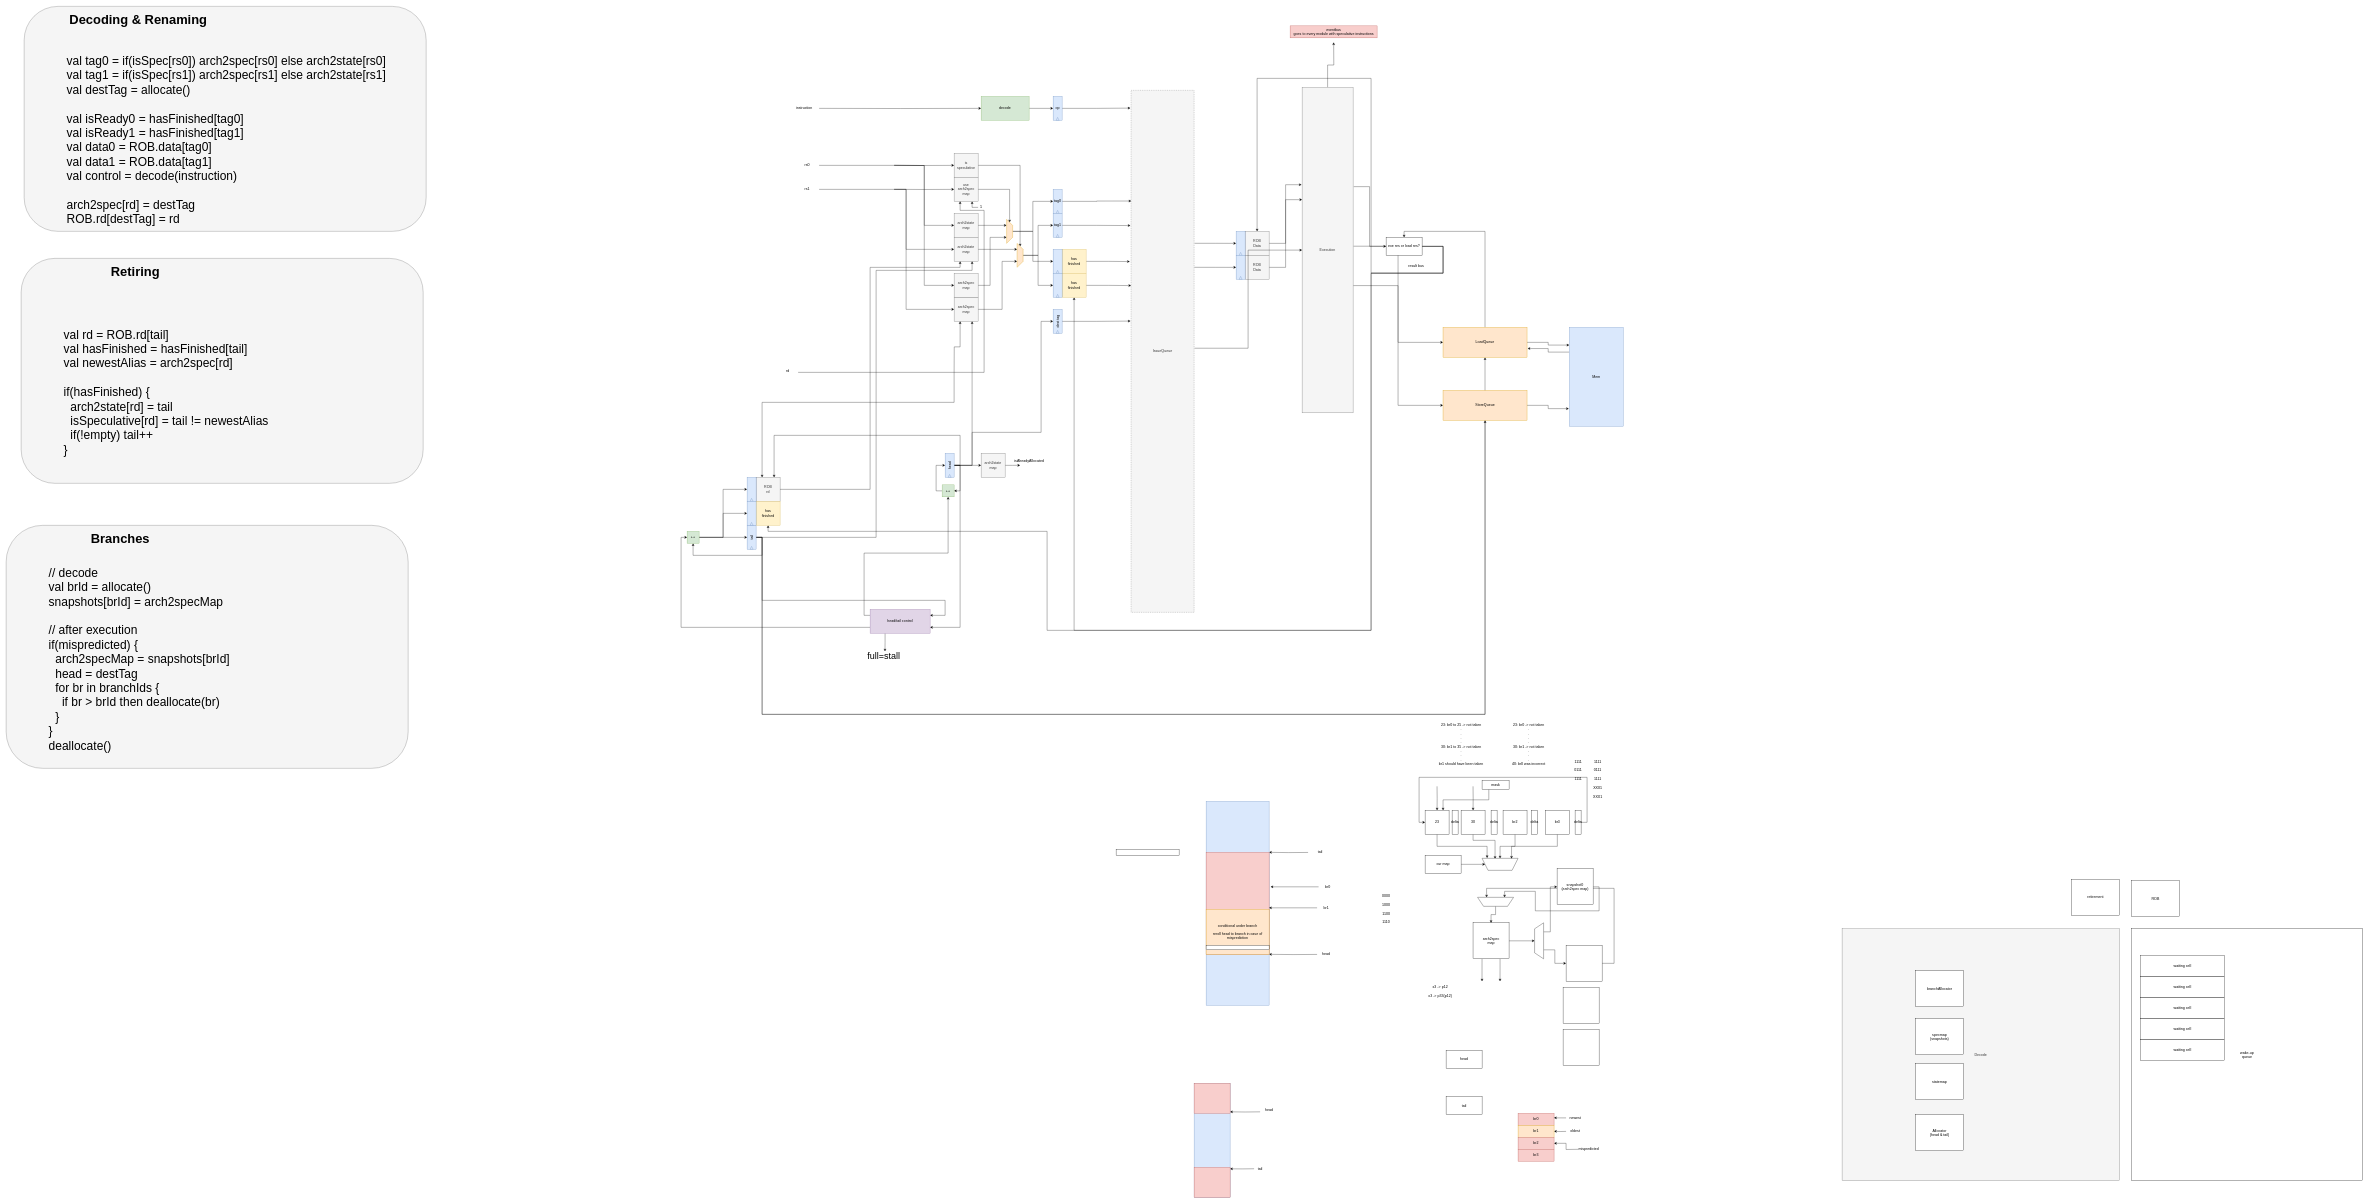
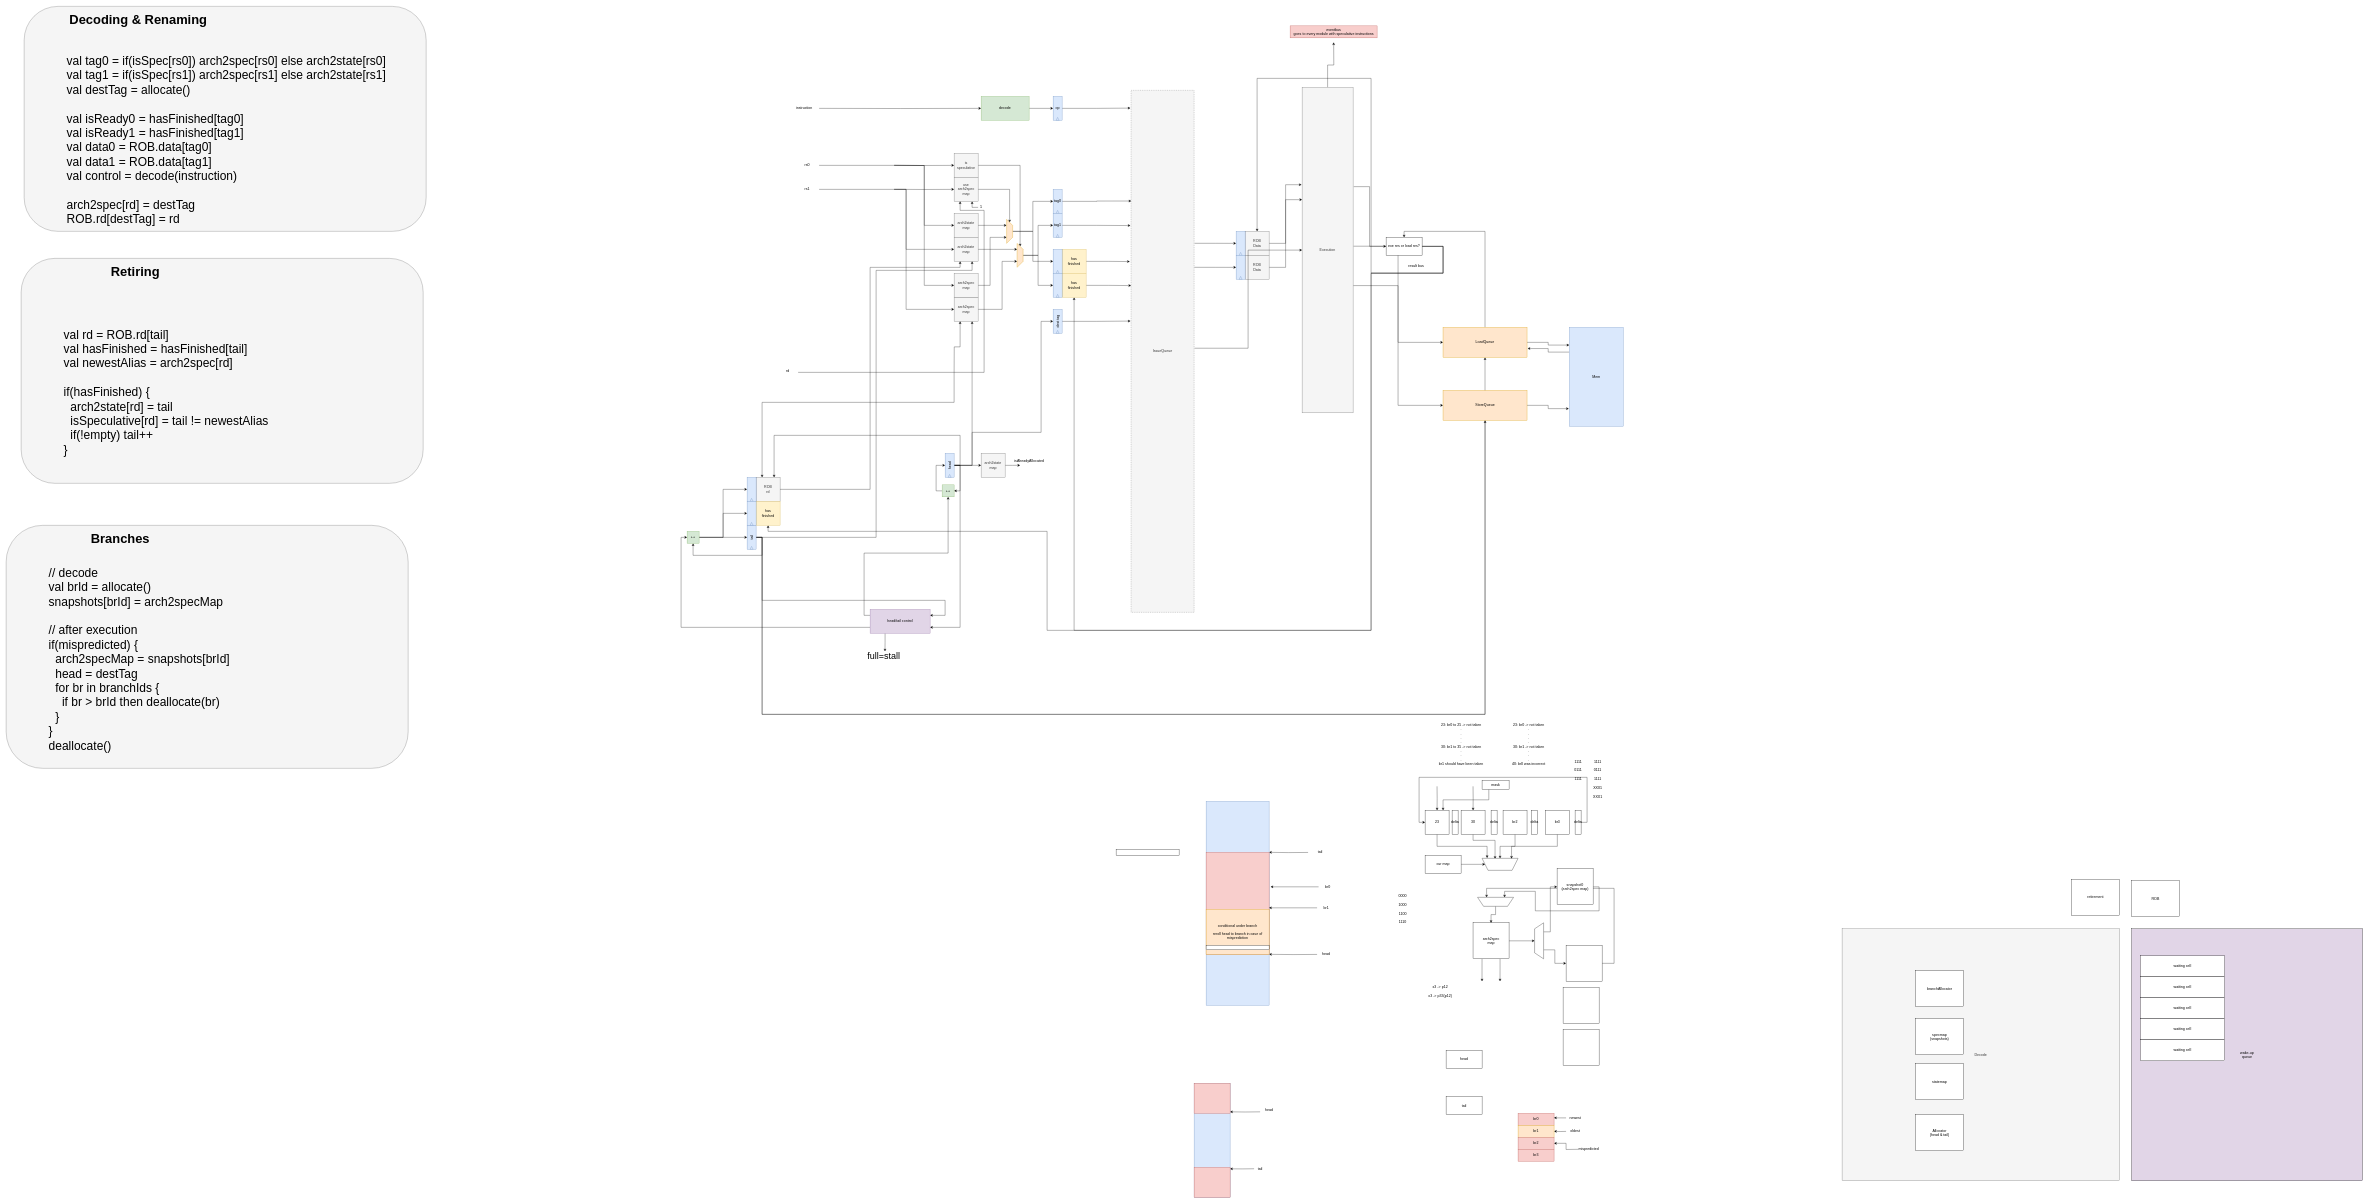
node "0000 1000 1100 1110": moved (1386, 909) -> (1403, 909)
node "wake-up queue": fillcolor #ffffff -> #e1d5e7
